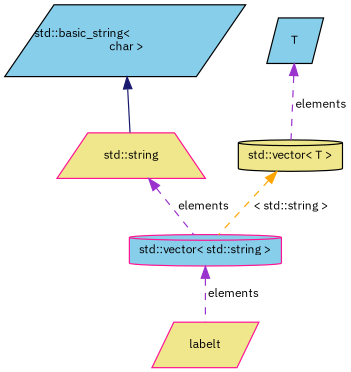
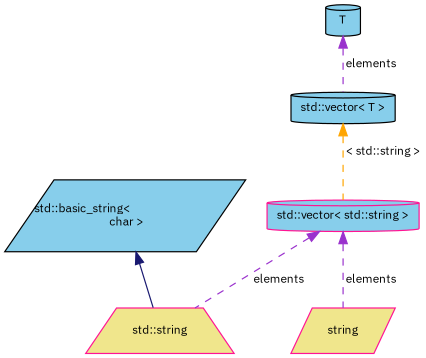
node "T": shape parallelogram -> cylinder
node "std::vector< T >": fillcolor khaki -> skyblue
edge "std::vector< std::string >" -> "std::string": reversed
node "labelt": label "labelt" -> "string"
